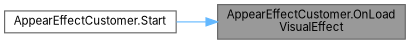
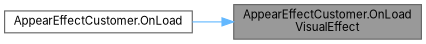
node "AppearEffectCustomer.Start": label "AppearEffectCustomer.Start" -> "AppearEffectCustomer.OnLoad"
